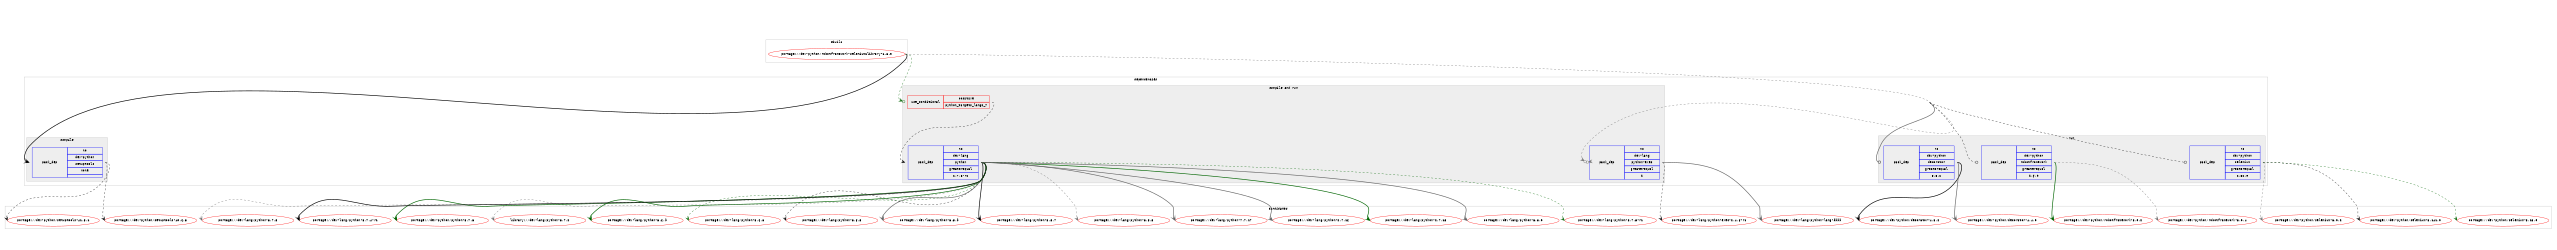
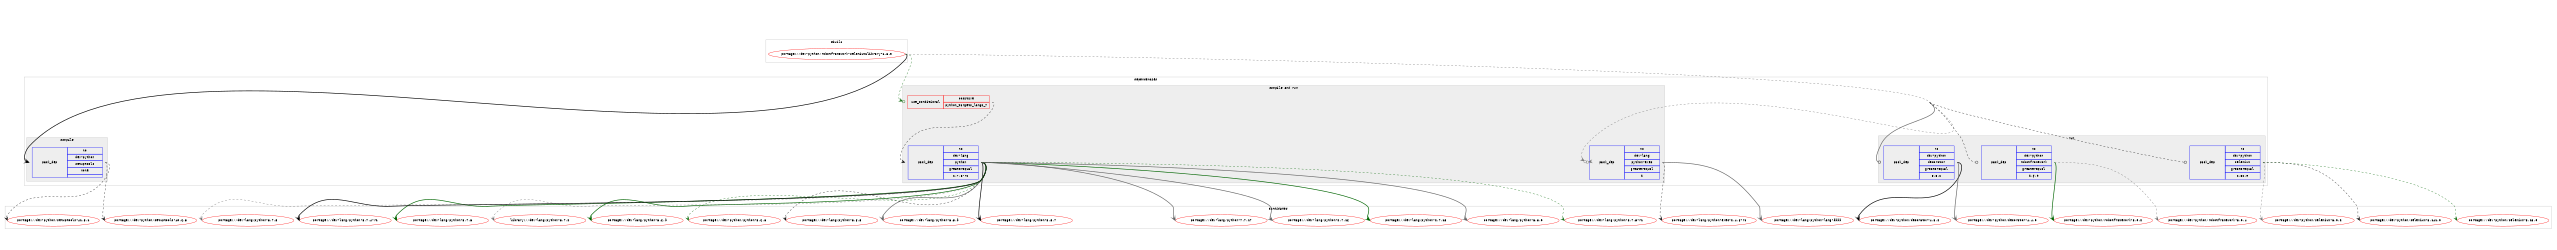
node "portage://dev-python/python-3.7.3": label "portage://dev-python/python-3.7.3" -> "portage://dev-lang/python-3.7.3"
node "portage://dev-lang/python-3.6.8": label "portage://dev-lang/python-3.6.8" -> "portage://dev-python/python-3.6.8"
node "portage://dev-lang/python-3.5.5": removed
